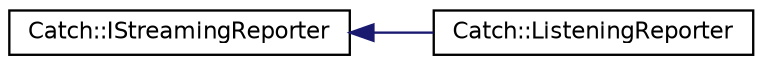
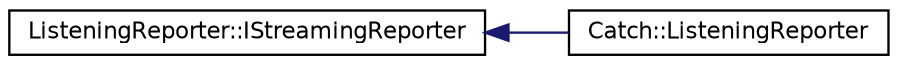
node "Catch::IStreamingReporter": label "Catch::IStreamingReporter" -> "ListeningReporter::IStreamingReporter"
